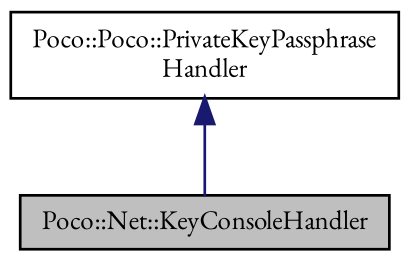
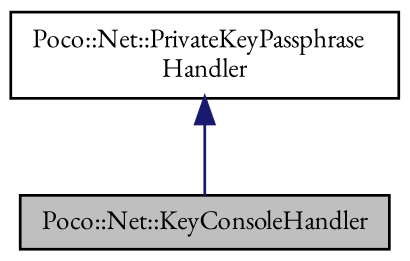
node "Poco::Poco::PrivateKeyPassphrase Handler": label "Poco::Poco::PrivateKeyPassphrase Handler" -> "Poco::Net::PrivateKeyPassphrase Handler"
